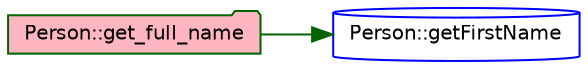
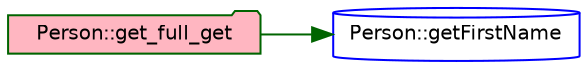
node "Person::get_full_name": label "Person::get_full_name" -> "Person::get_full_get"
